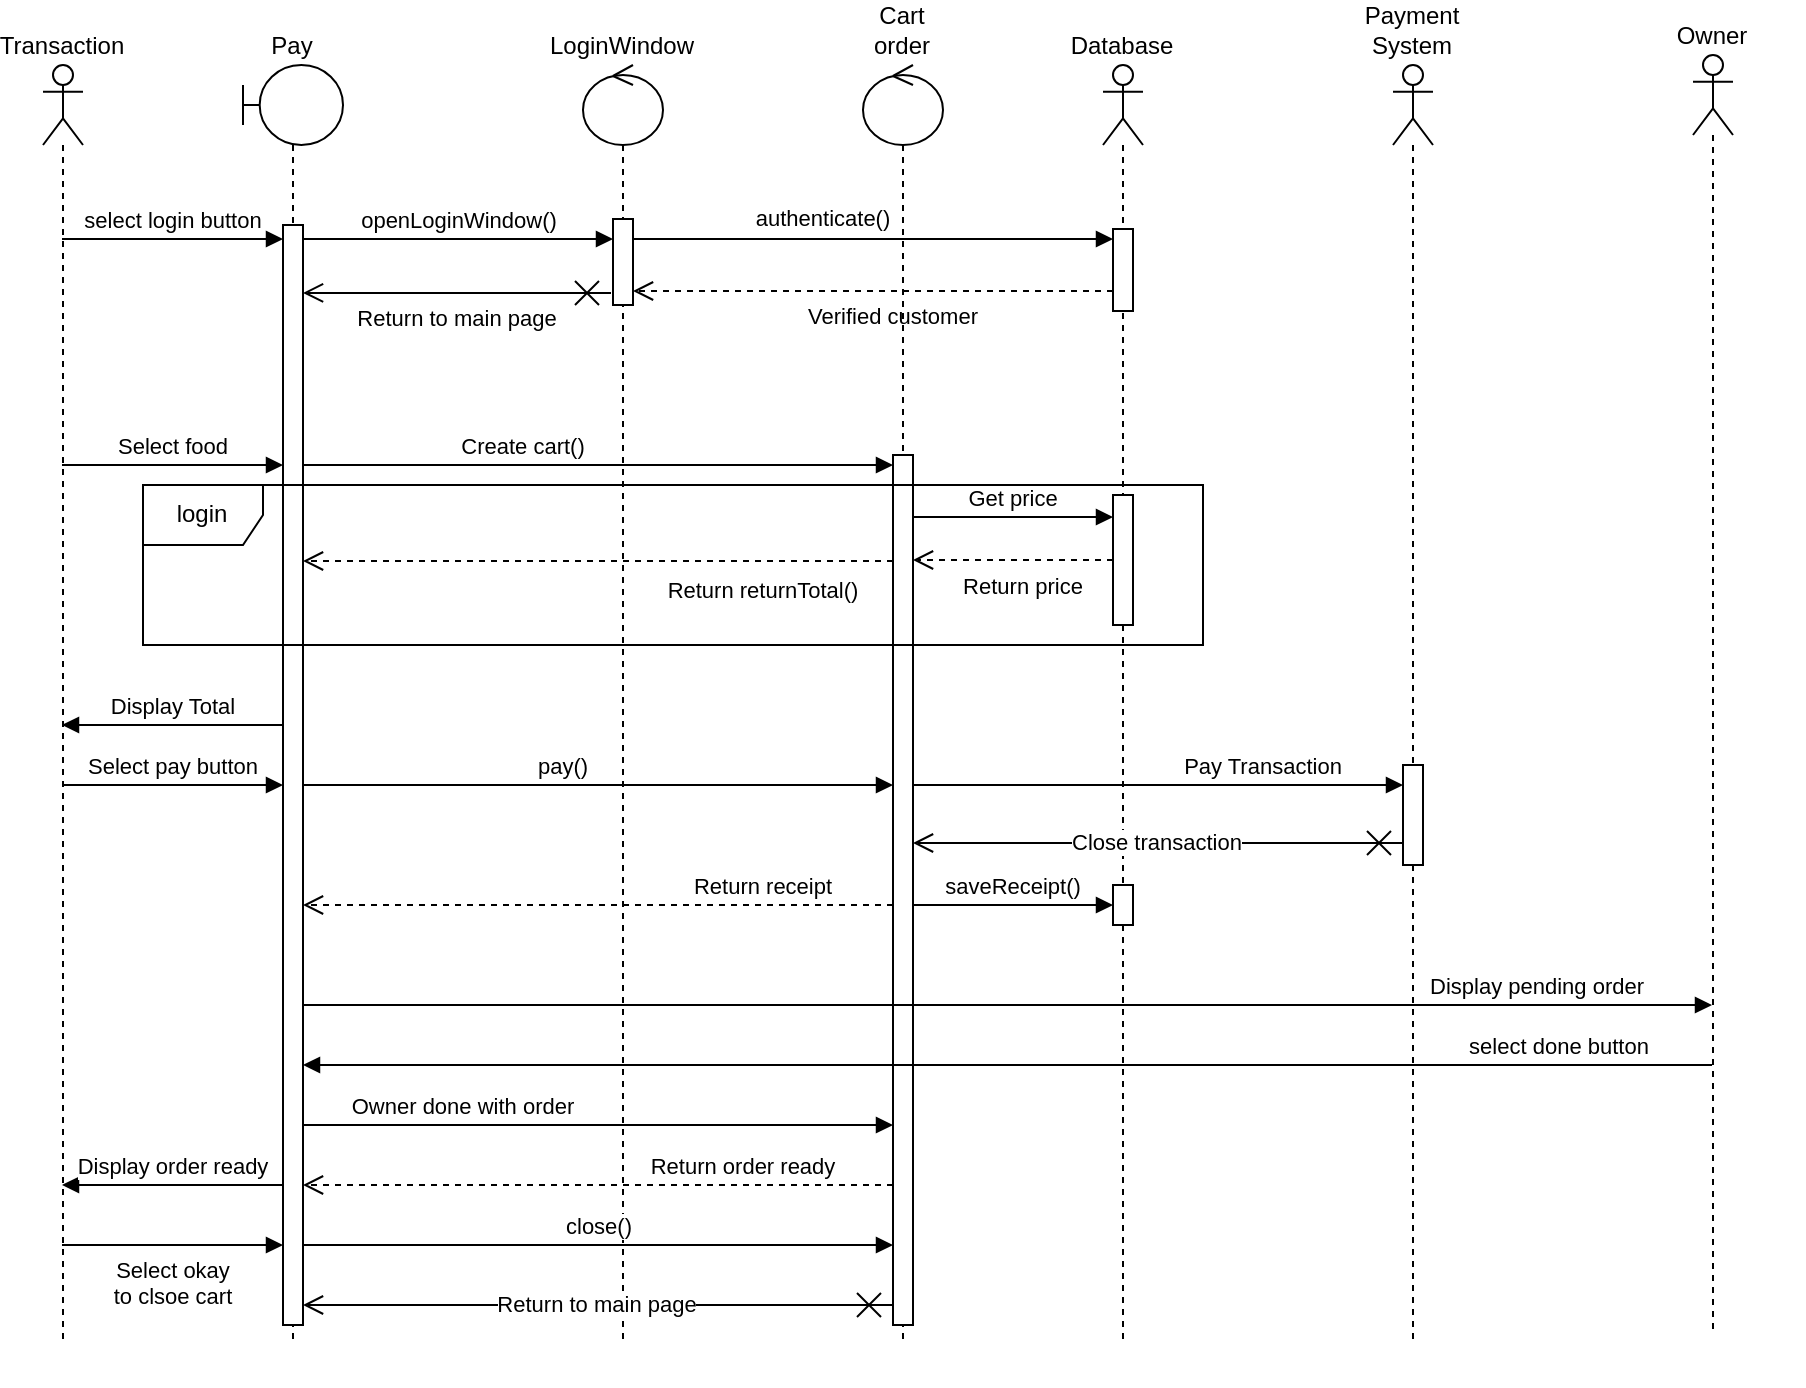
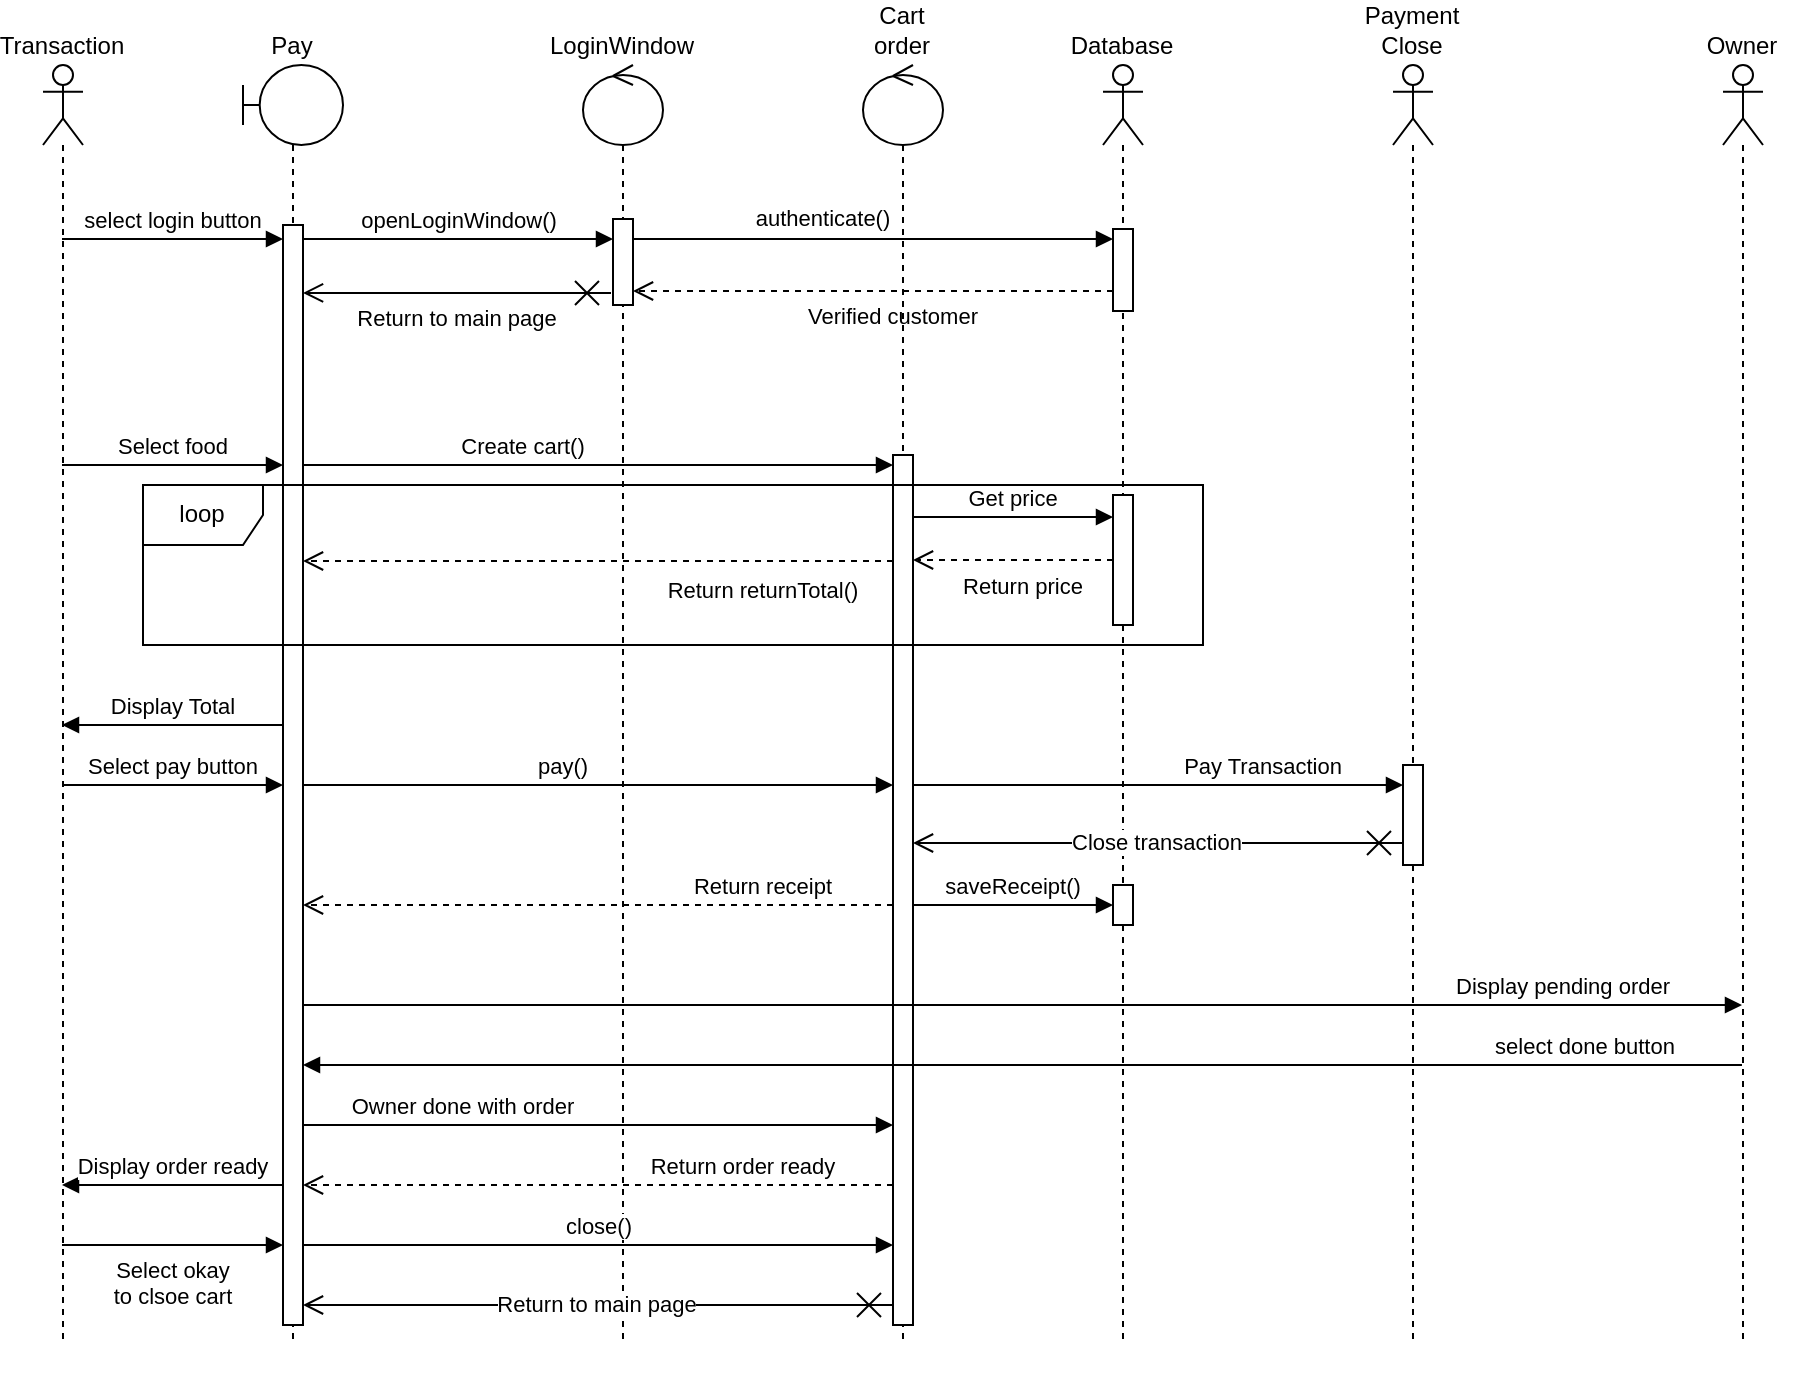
node "Payment System": label "Payment System" -> "Payment Close"
node "login": label "login" -> "loop"
node "Owner": moved (1713, 695) -> (1743, 705)
